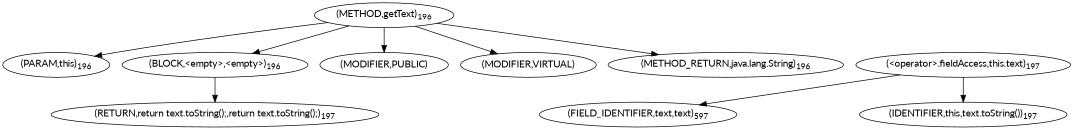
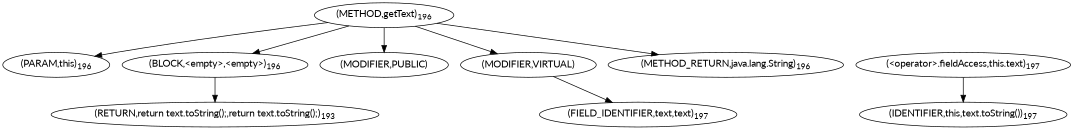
edge "(<operator>.fieldAccess,this.text)" -> "(FIELD_IDENTIFIER,text,text)": now "(MODIFIER,VIRTUAL)" -> "(FIELD_IDENTIFIER,text,text)"
node "(RETURN,return text.toString();,return text.toString();)": text "197" -> "193"
node "(FIELD_IDENTIFIER,text,text)": text "597" -> "197"
